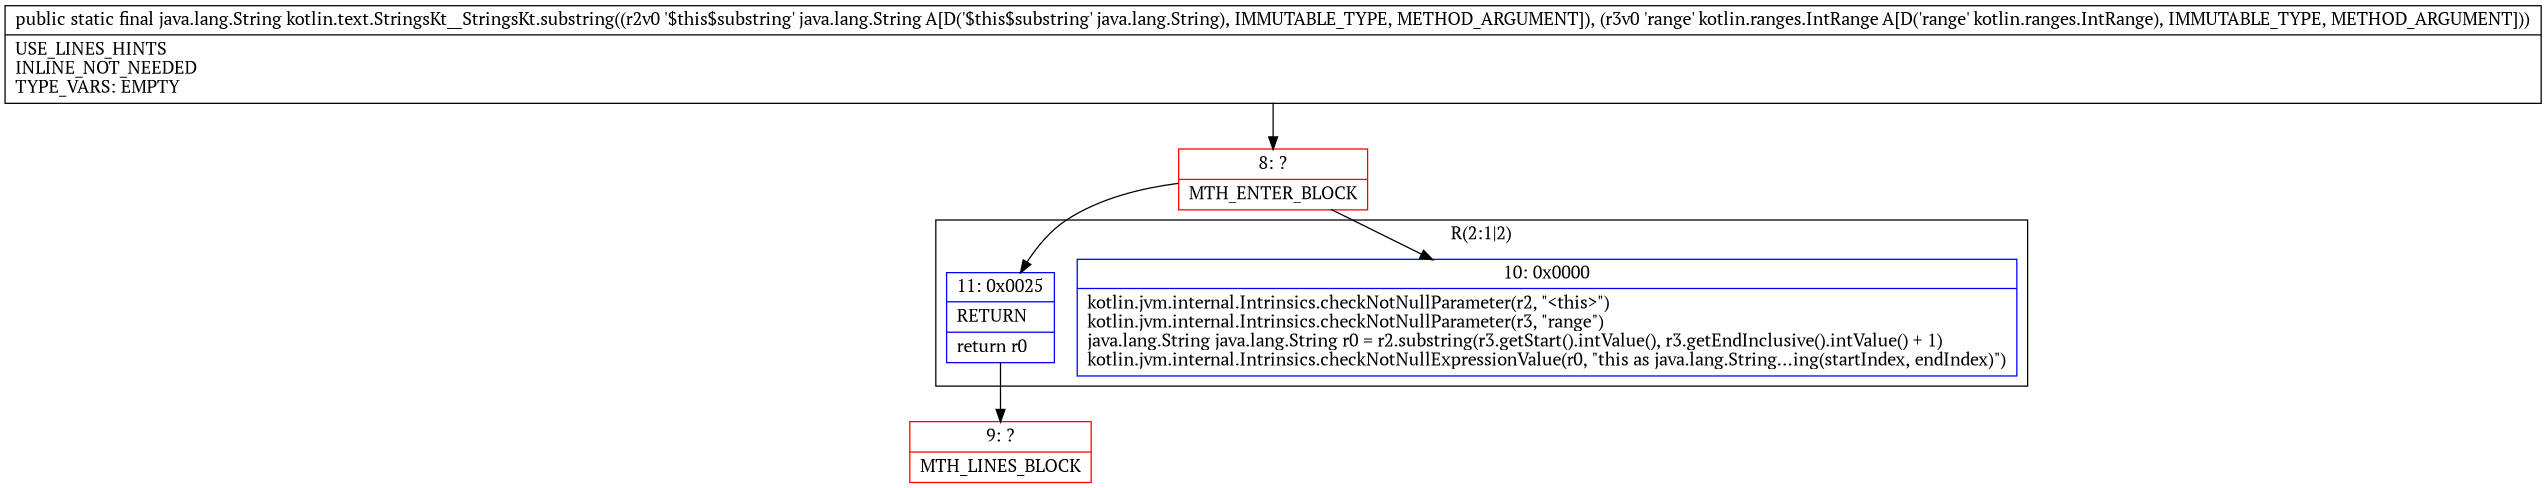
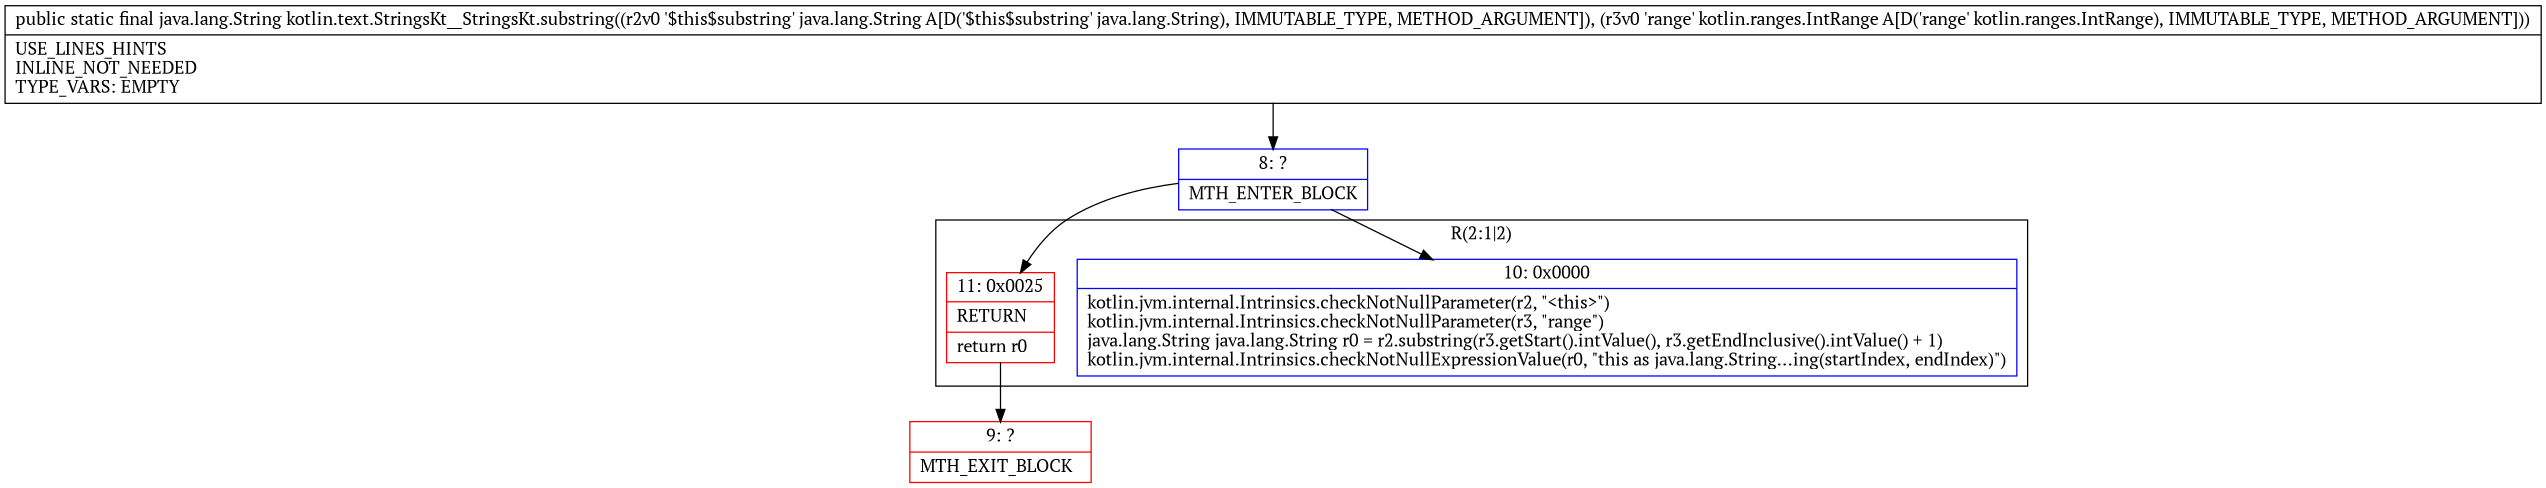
node "8: ?": color red -> blue
node "11: 0x0025": color blue -> red
node "9: ?": text "MTH_LINES_BLOCK" -> "MTH_EXIT_BLOCK"
